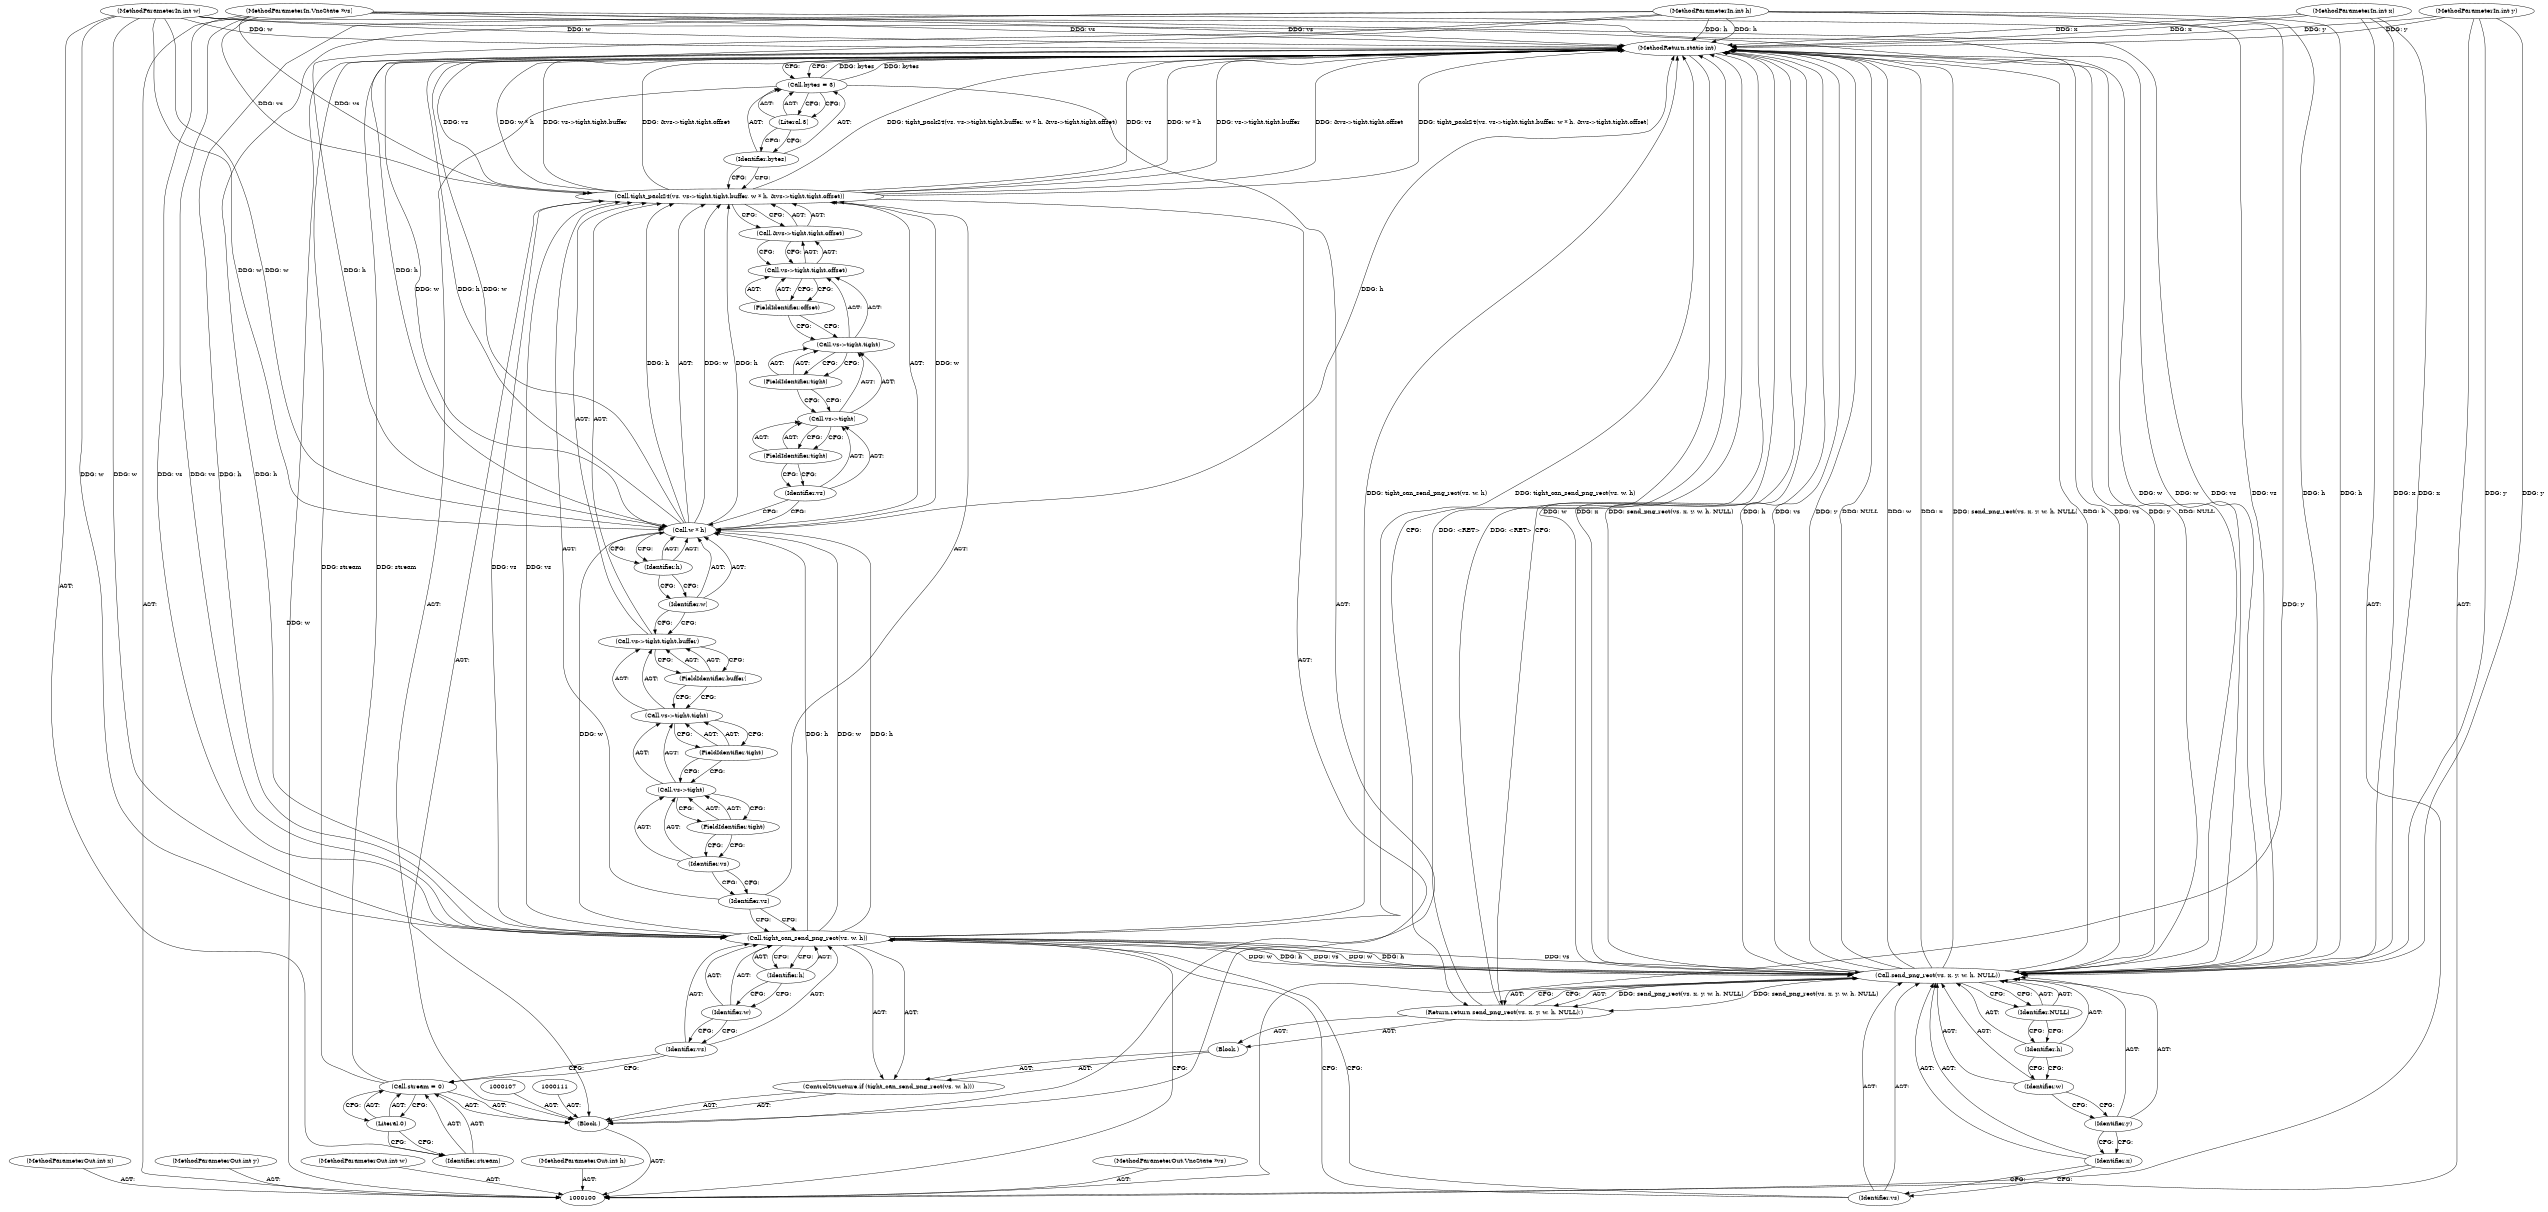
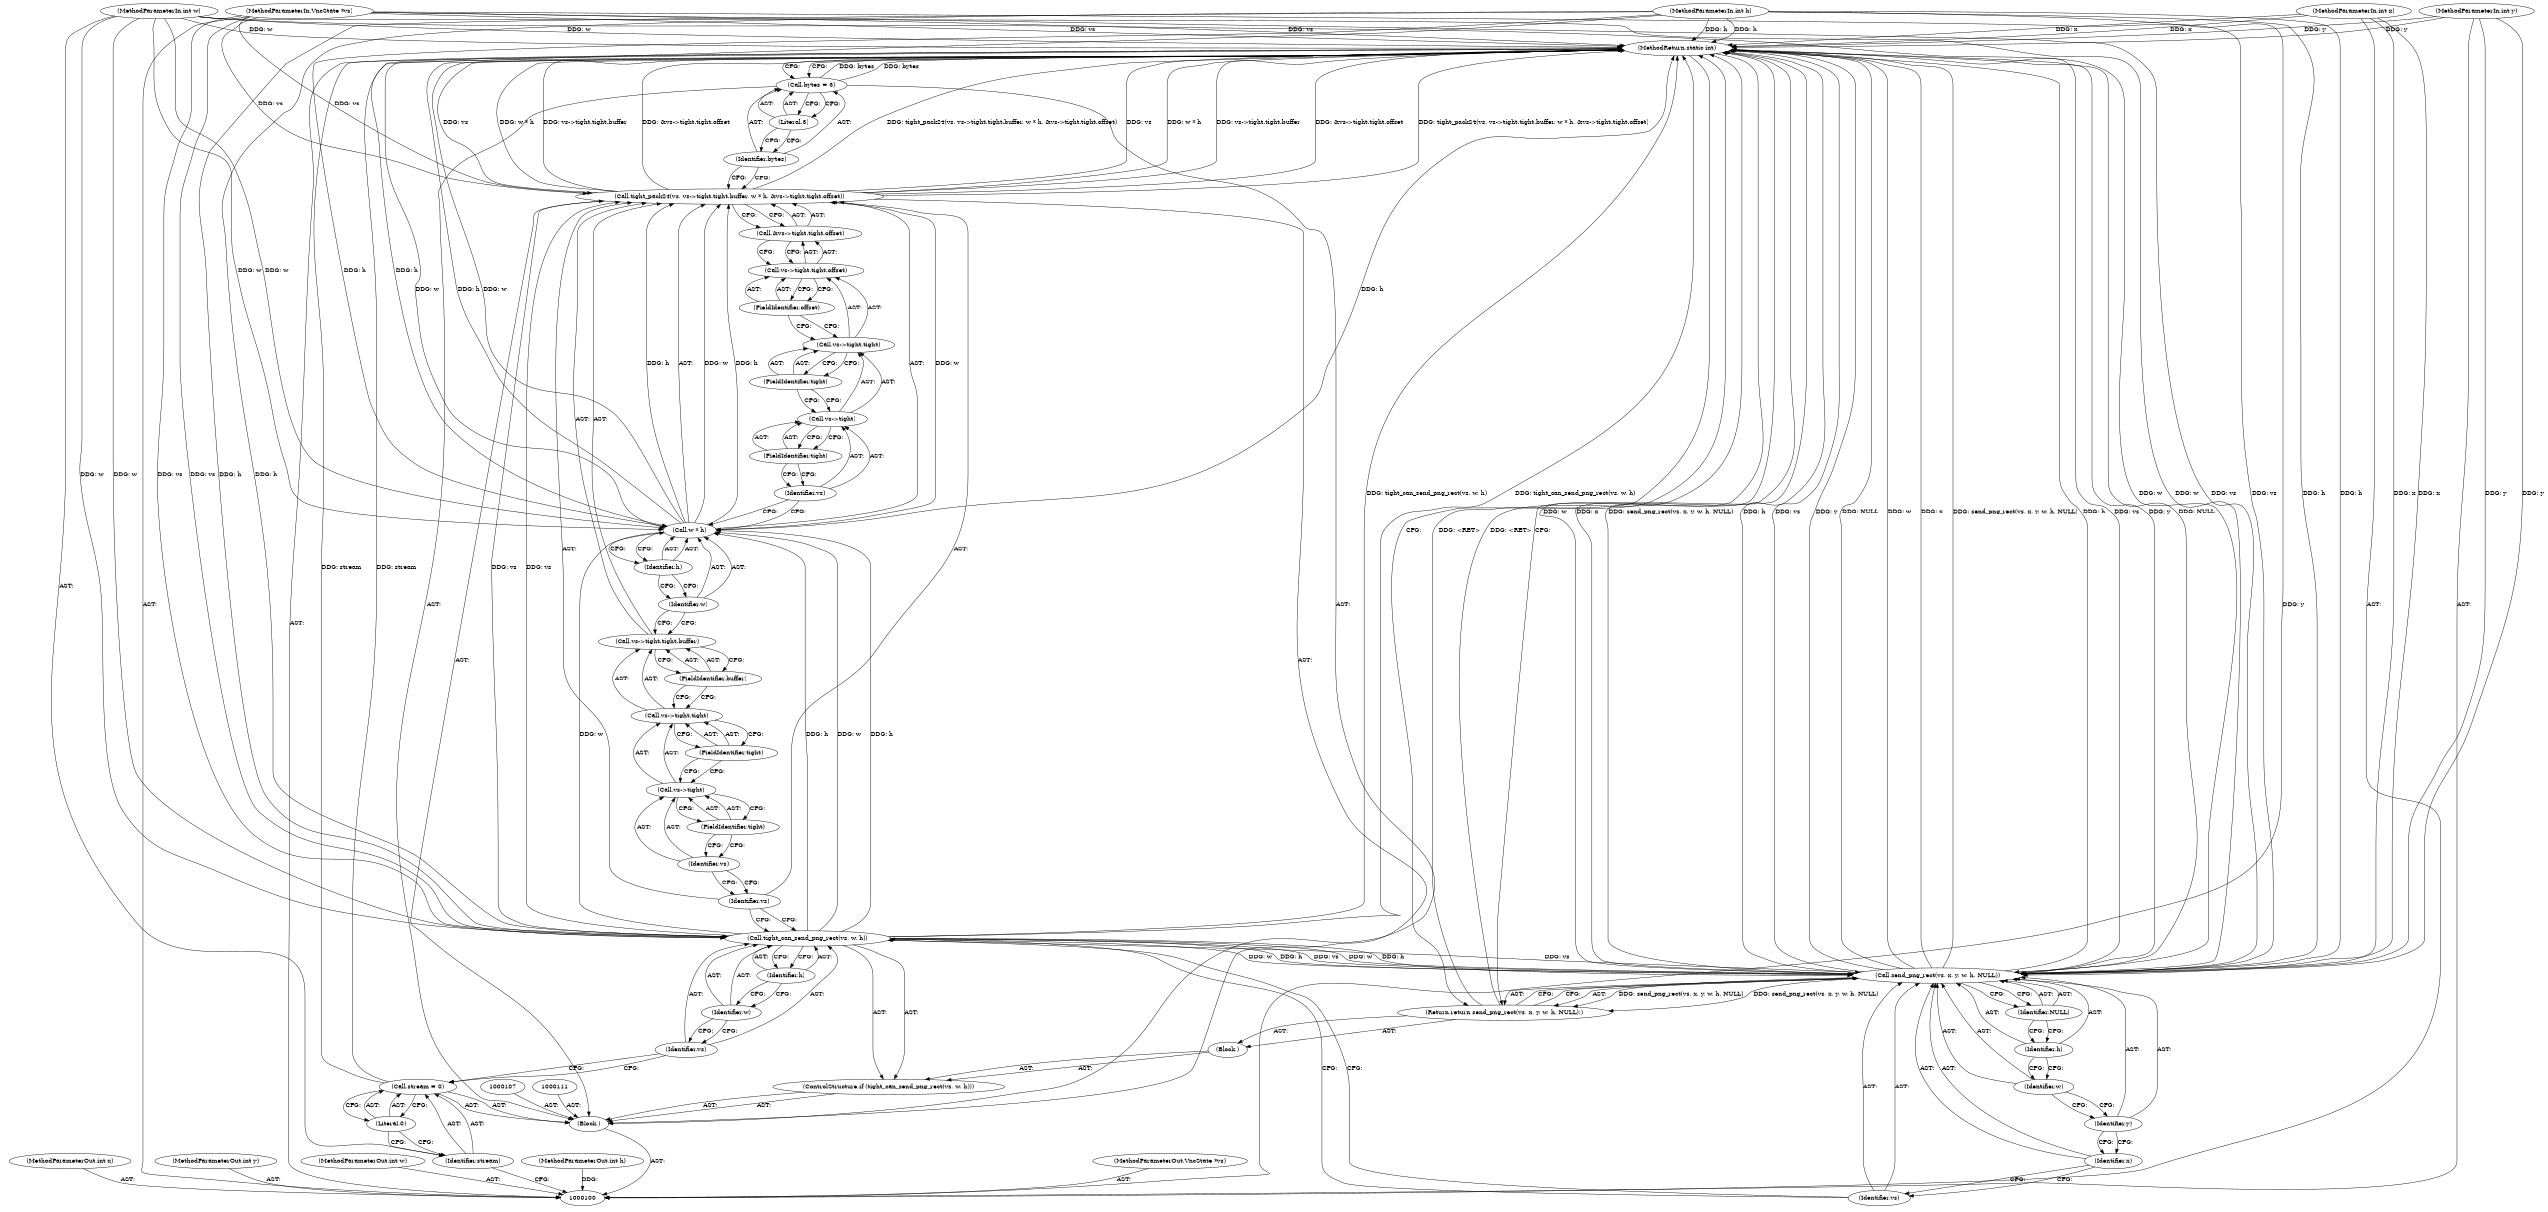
edge "(MethodReturn,static int)" -> "1000100": label "DDG: w" -> "AST: "
edge "(Call,tight_can_send_png_rect(vs, w, h))" -> "1000100": now "(Identifier,stream)" -> "1000100"
edge "(MethodParameterOut,int h)" -> "1000100": label "AST: " -> "DDG: "
